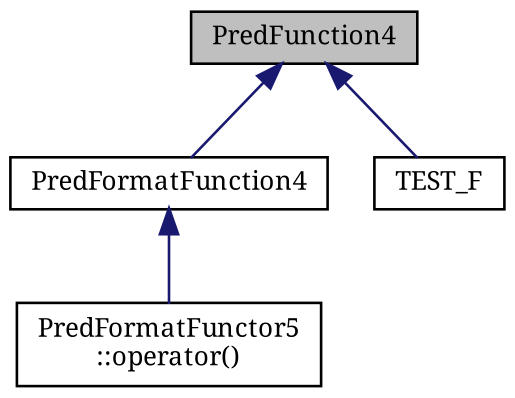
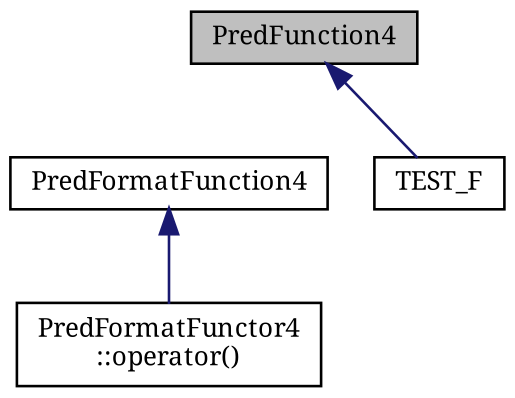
edge "PredFormatFunction4" -> "PredFunction4": removed
node "PredFormatFunctor5 ::operator()": label "PredFormatFunctor5 ::operator()" -> "PredFormatFunctor4 ::operator()"
